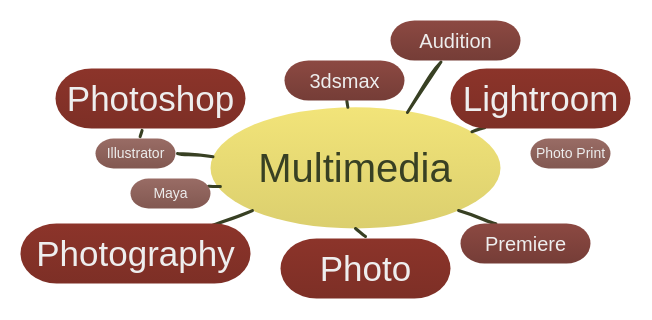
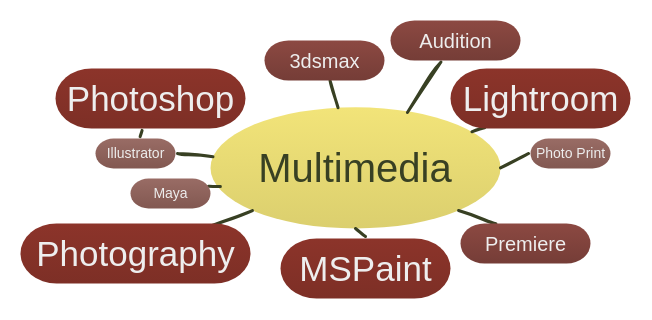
node "3dsmax": moved (345, 81) -> (325, 61)
edge "Photo Print" -- "Multimedia": added
node "Photo": label "Photo" -> "MSPaint"
